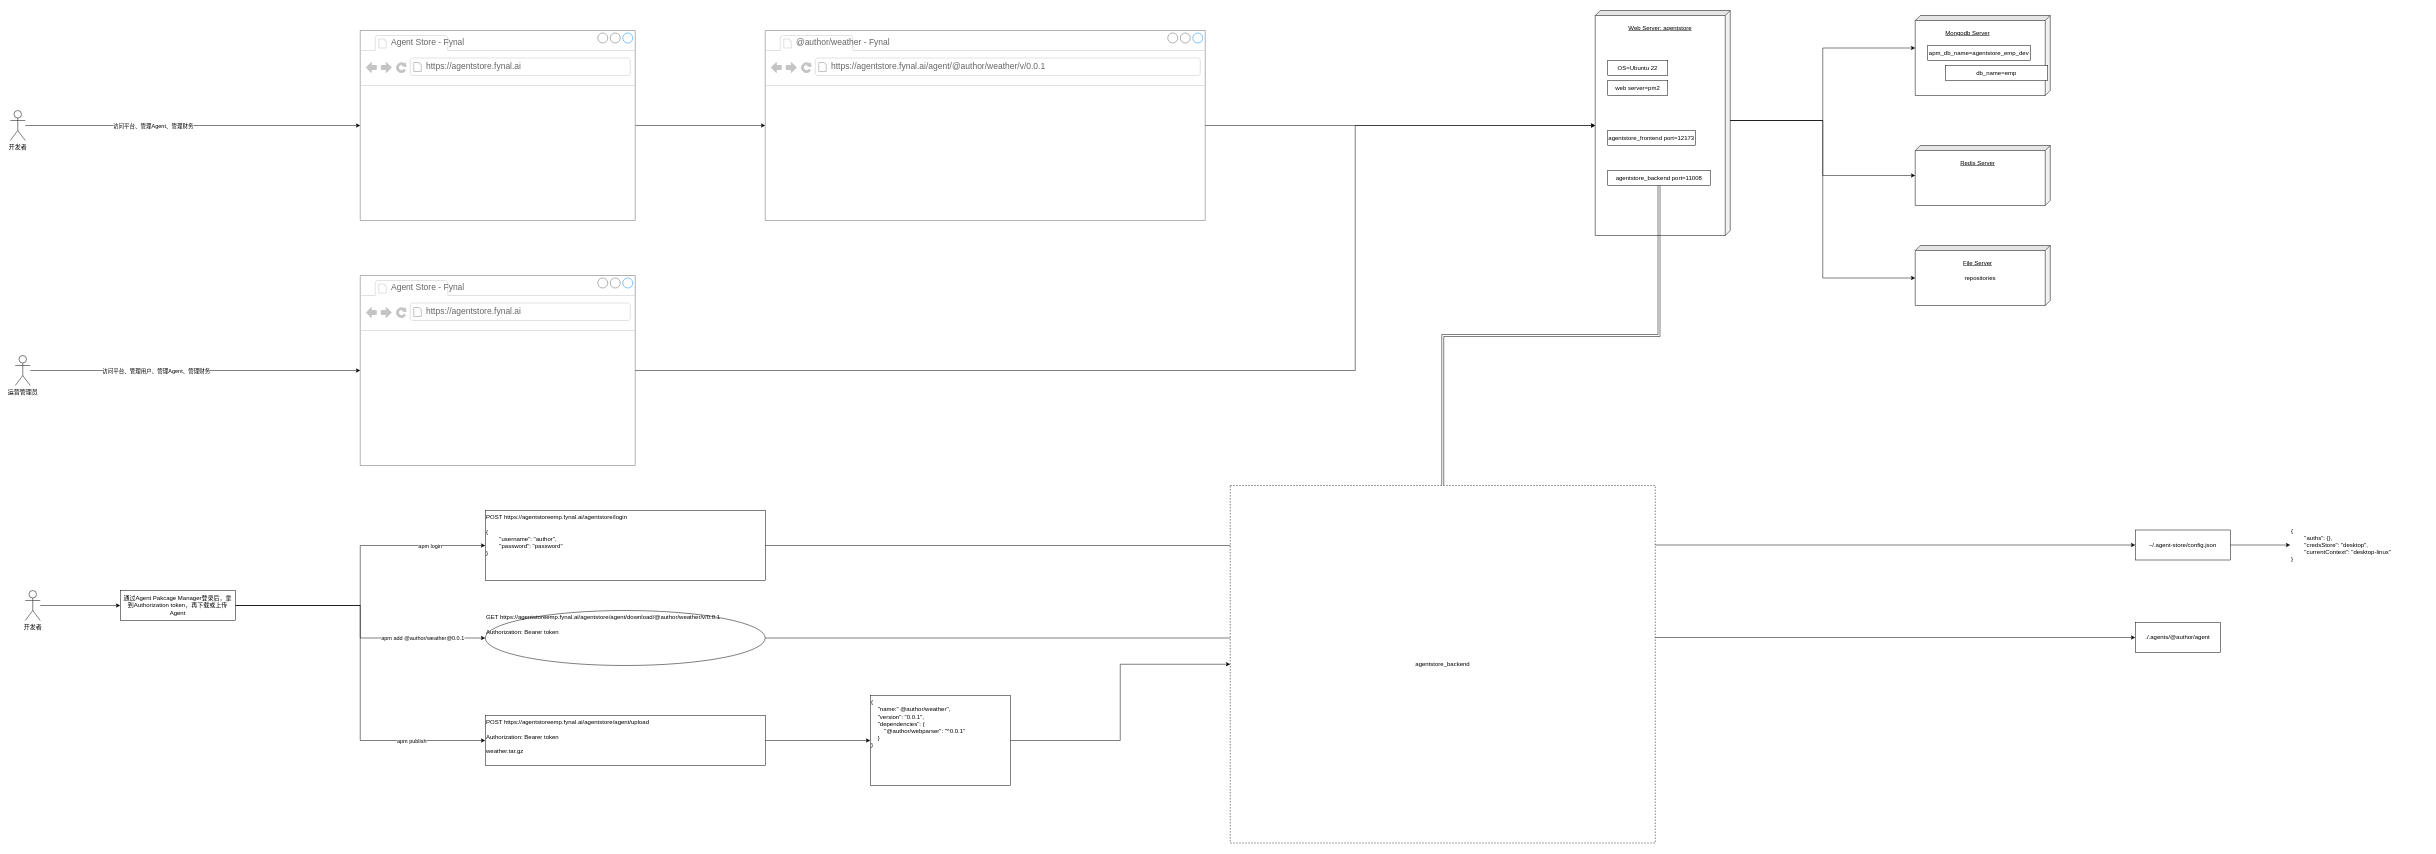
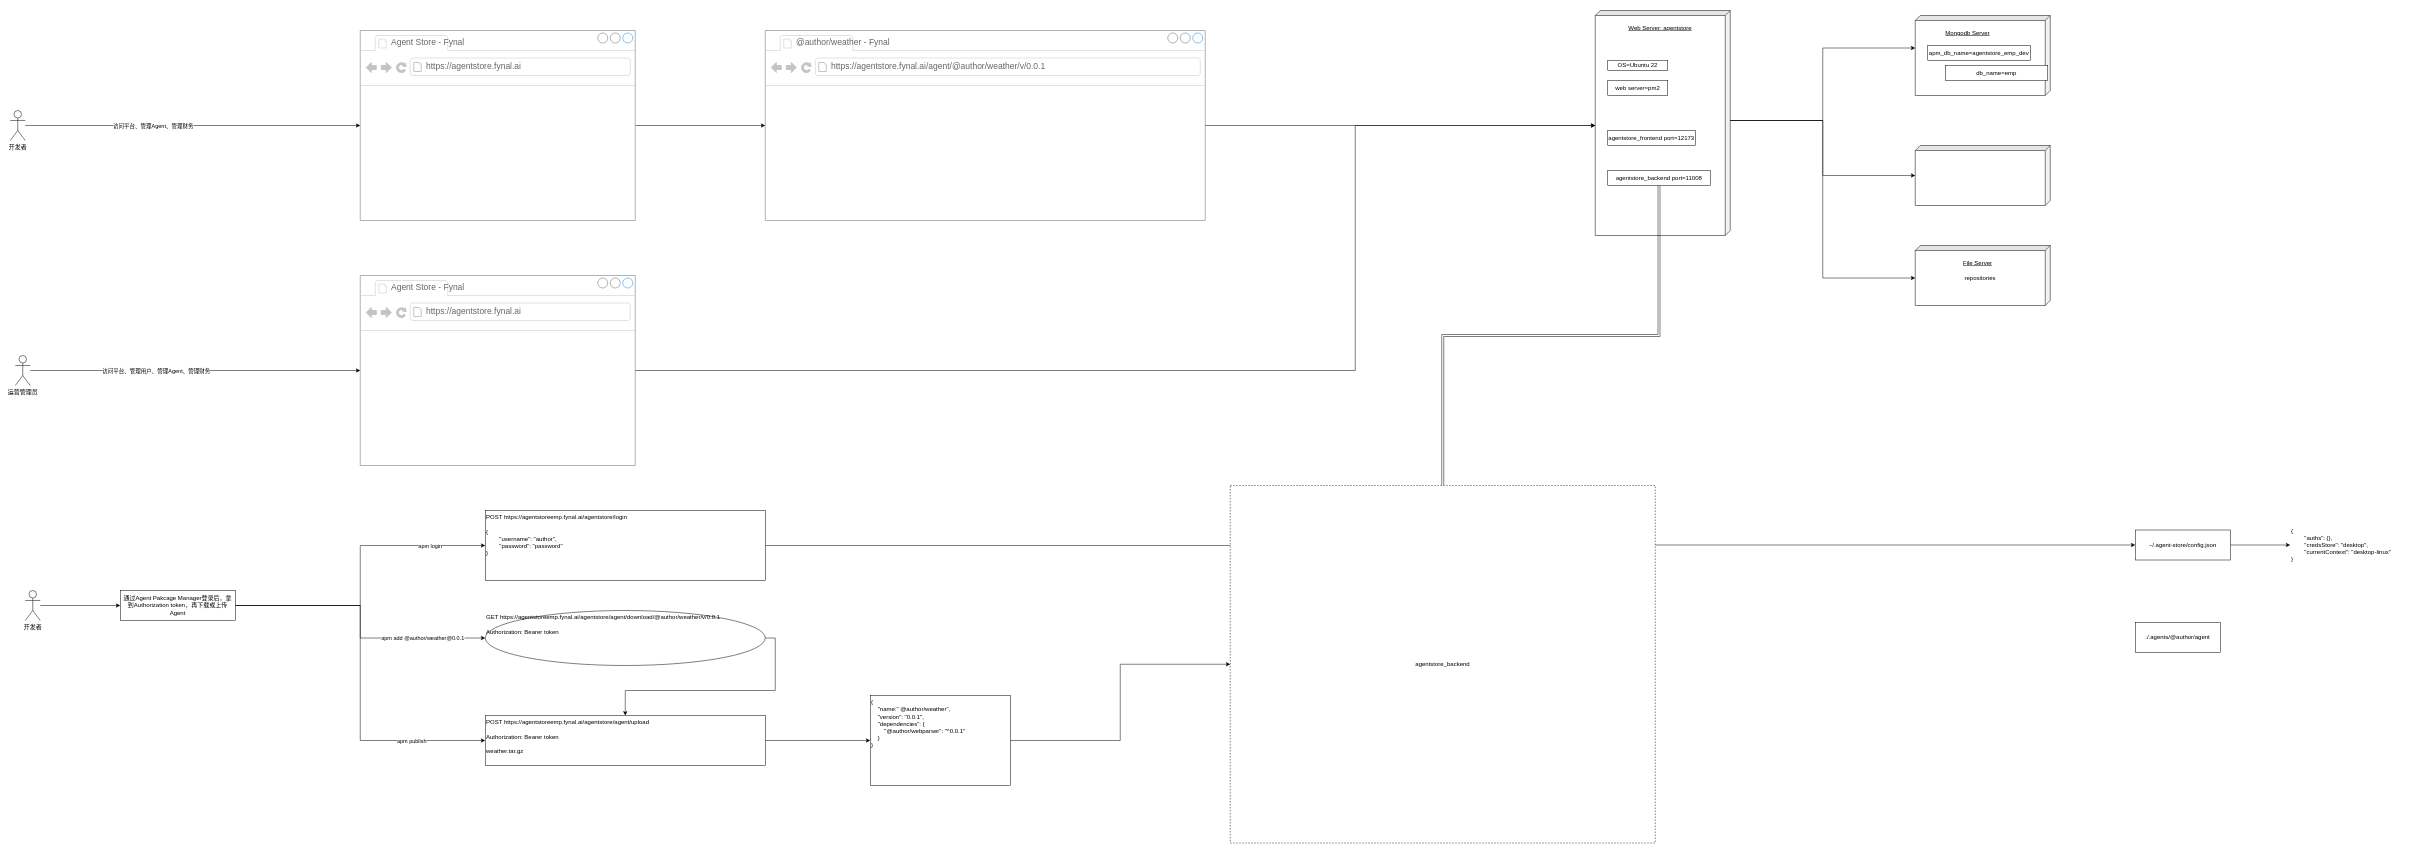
node "OS=Ubuntu 22": size 60x15 -> 60x10
node "Redis Server": removed
edge "GET https://agentstoreemp.fynal.ai/agentstore/agent/download/@author/weather/v/0.0.1Authorization: Bearer token" -> "./.agents/@author/agent": now "GET https://agentstoreemp.fynal.ai/agentstore/agent/download/@author/weather/v/0.0.1Authorization: Bearer token" -> "POST https://agentstoreemp.fynal.ai/agentstore/agent/uploadAuthorization: Bearer tokenweather.tar.gz"
